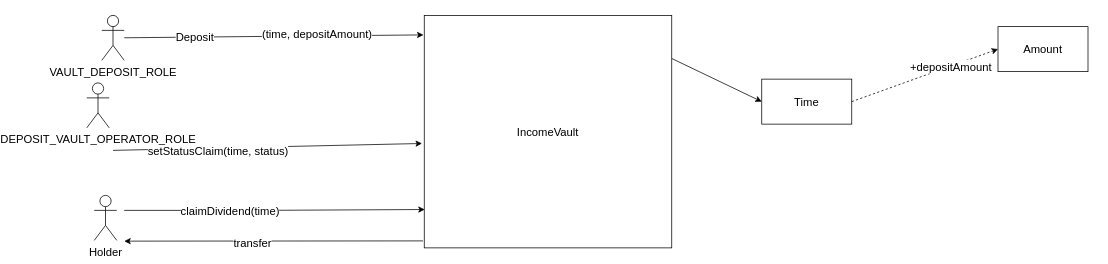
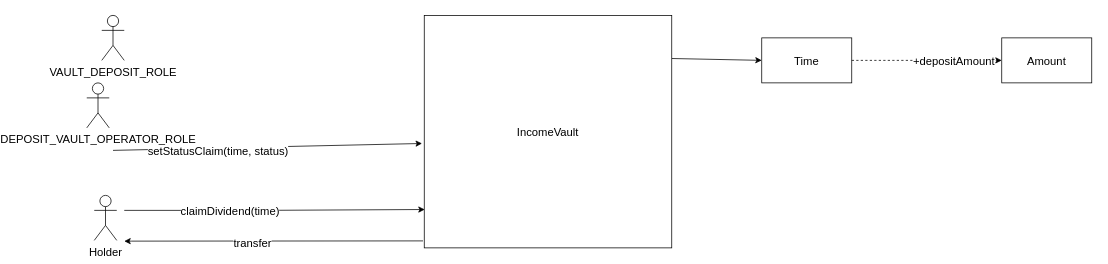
edge "VAULT_DEPOSIT_ROLE" -> "IncomeVault": removed, labels "Deposit", "(time, depositAmount)"
node "Amount": moved (1043, 49) -> (1047, 60)
node "Time": moved (807, 102) -> (807, 60)
